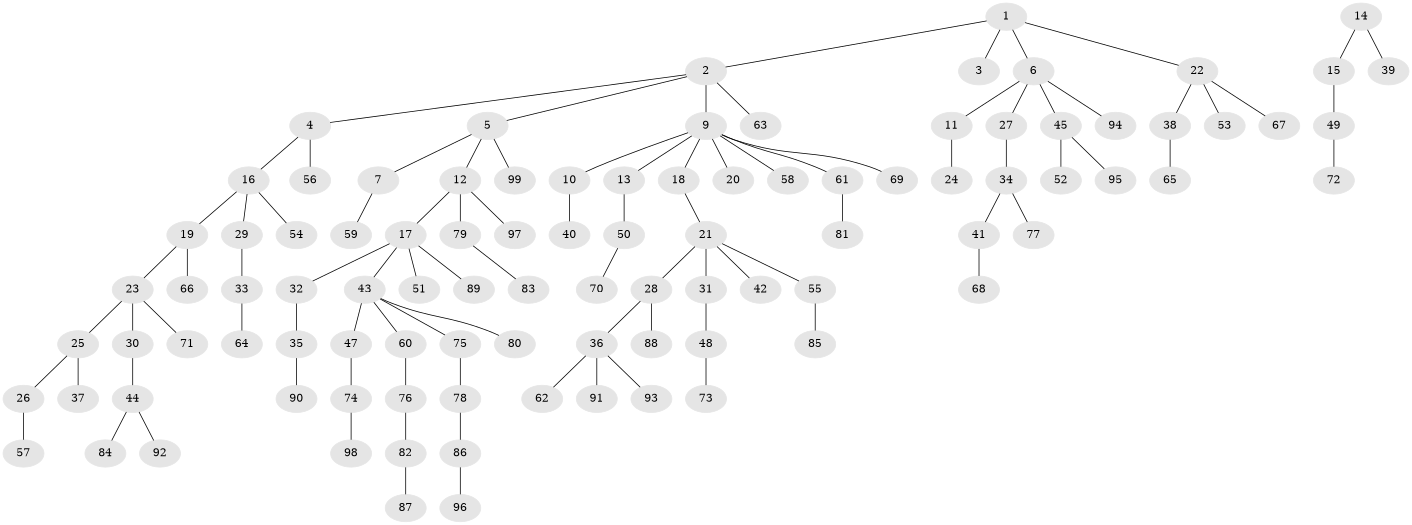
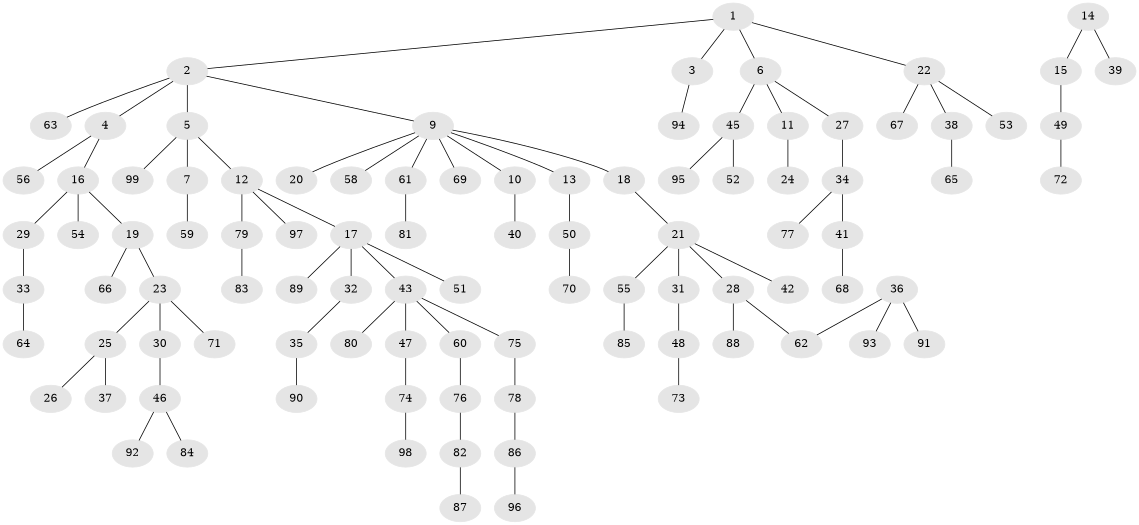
edge "6" -- "94": now "3" -- "94"
edge "28" -- "36": now "28" -- "62"
node "44": label "44" -> "46"
node "57": removed
